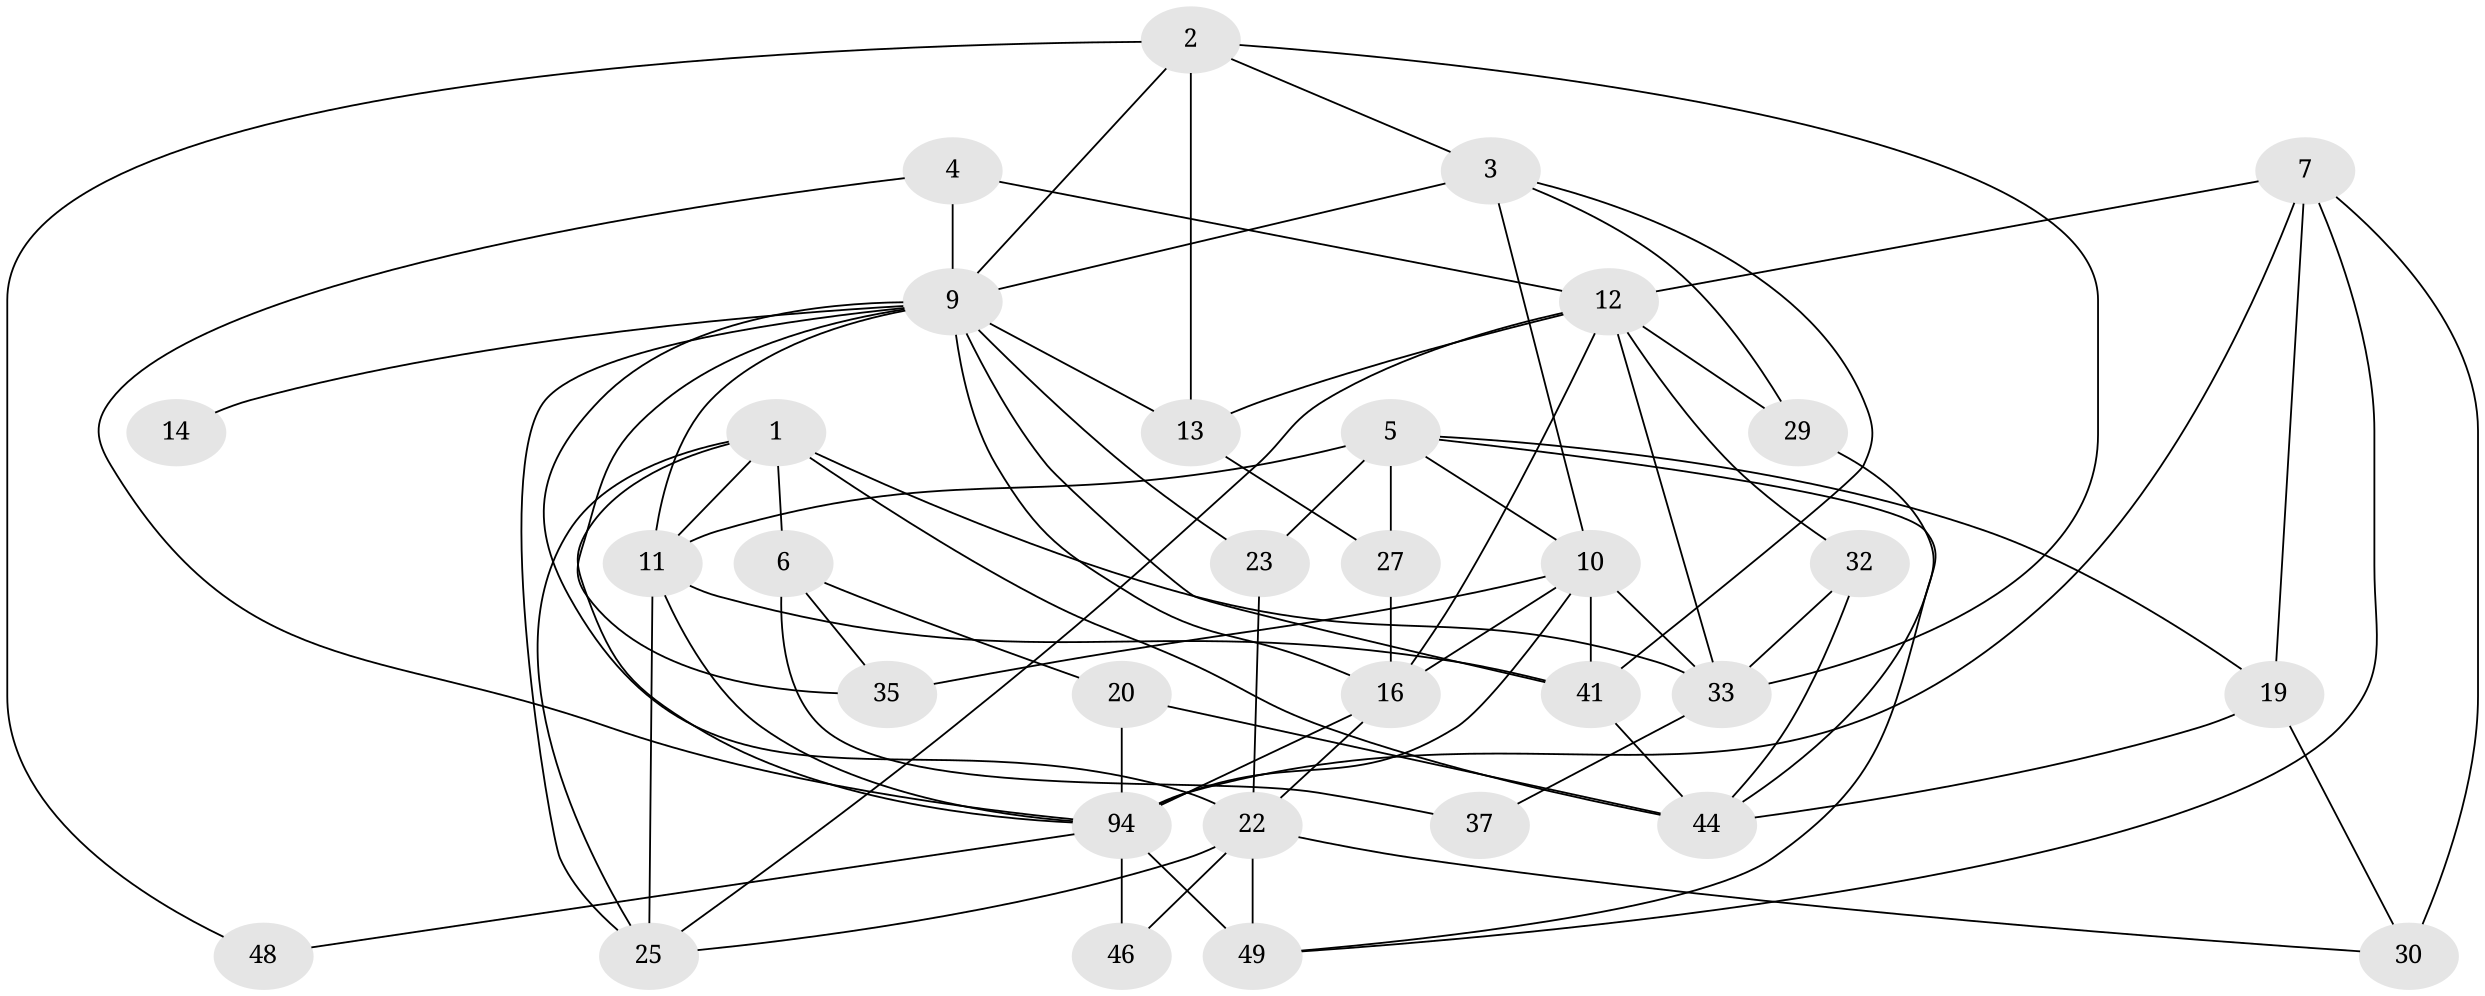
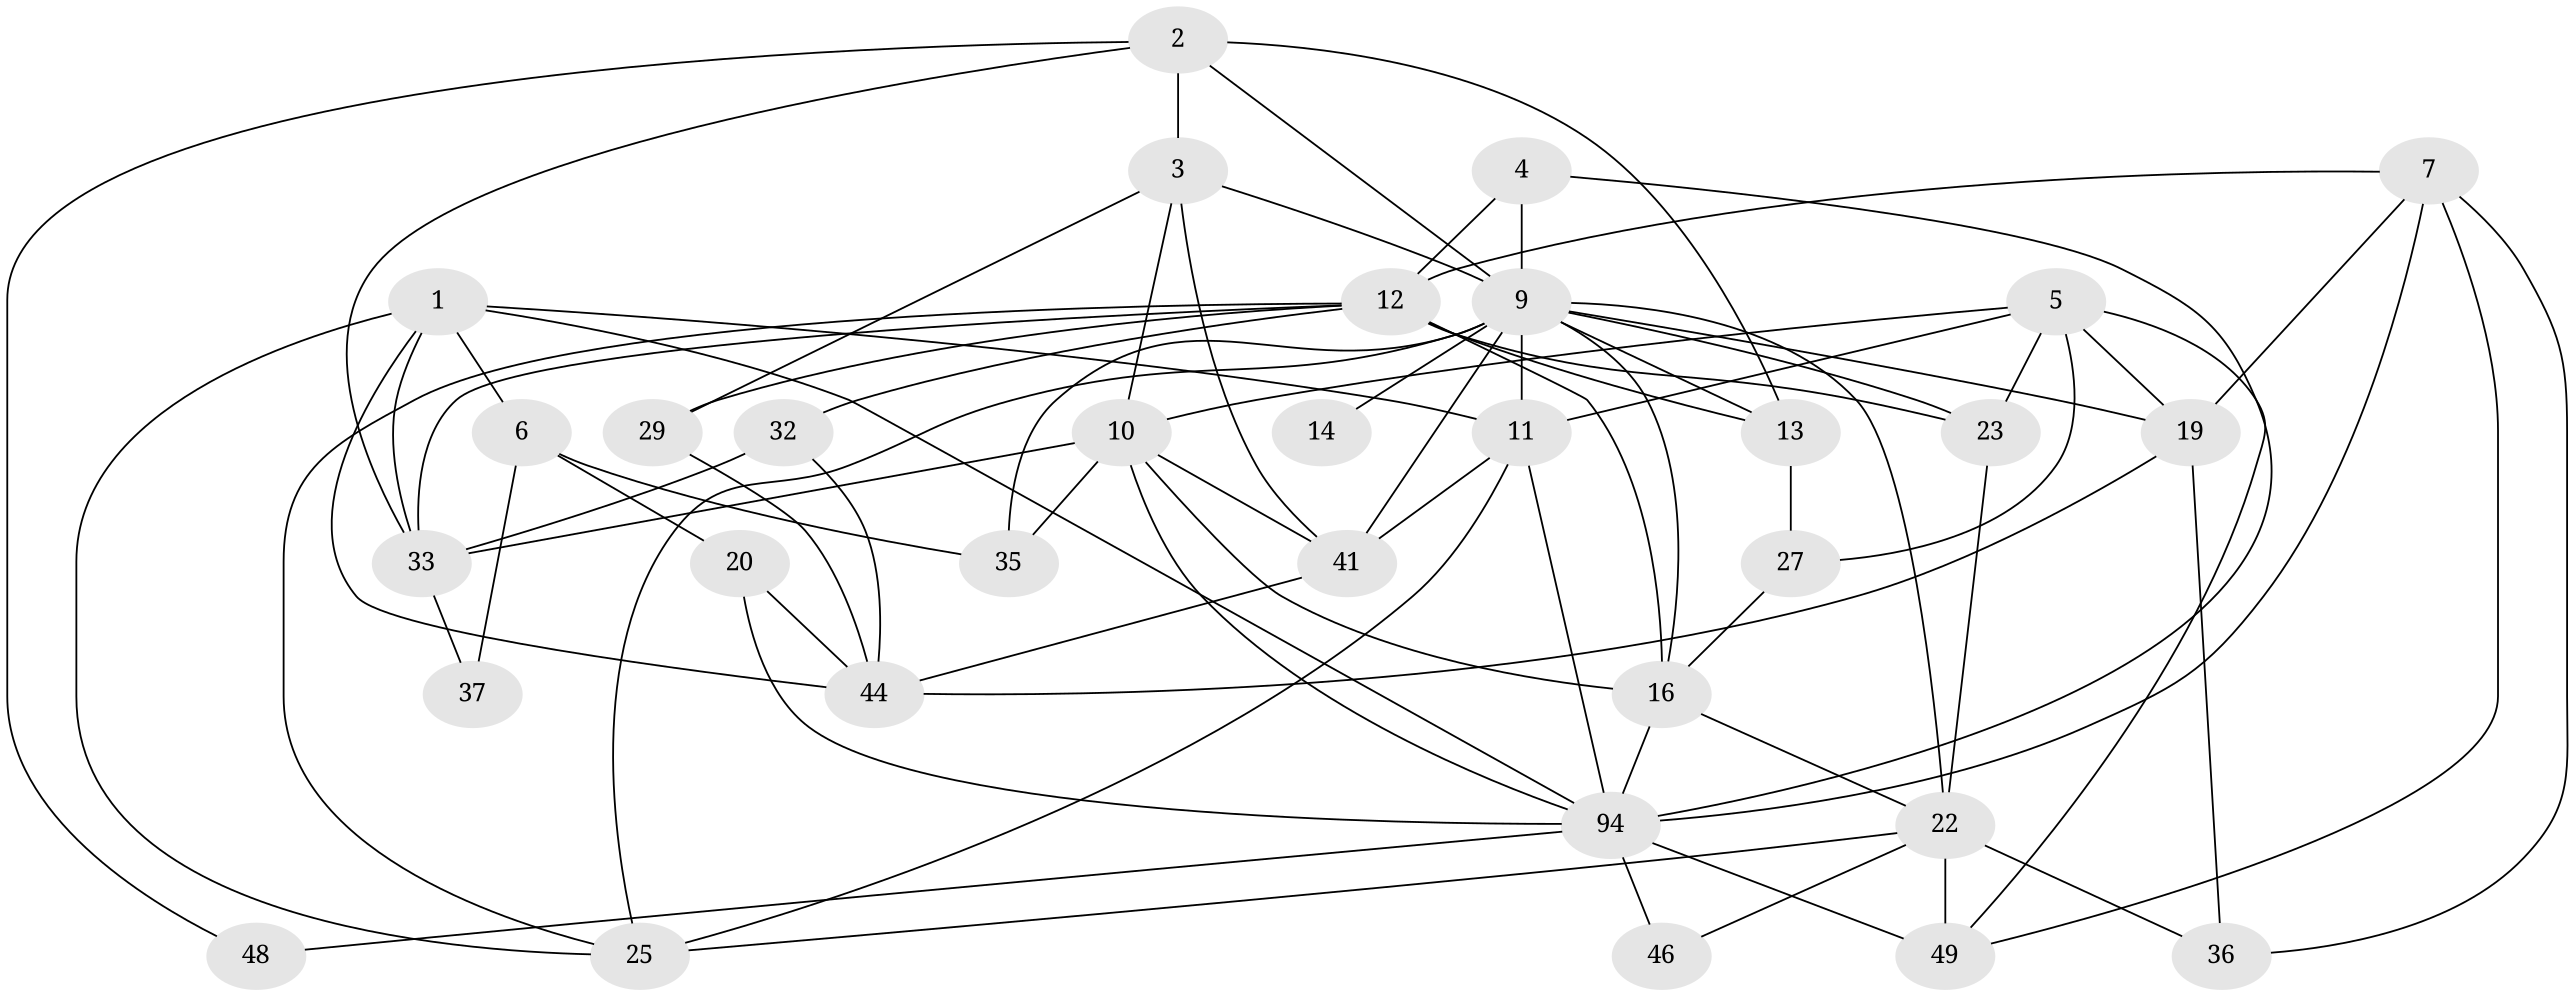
edge "9" -- "19": added
edge "12" -- "23": added
node "30": label "30" -> "36"
